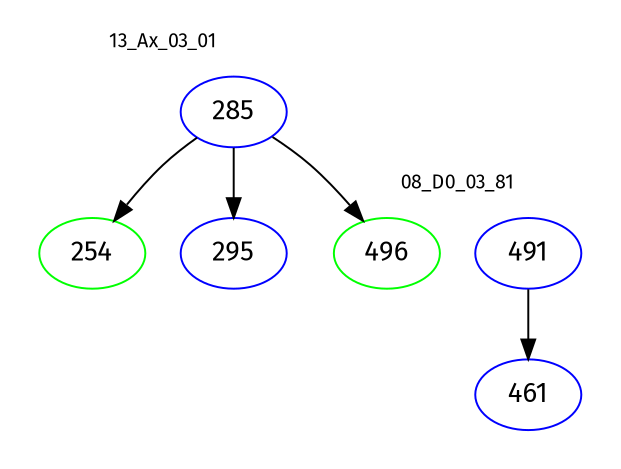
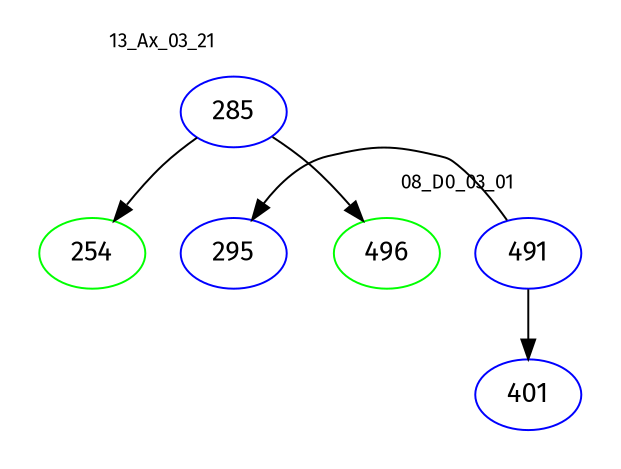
cluster "13_Ax_03_01": label "13_Ax_03_01" -> "13_Ax_03_21"
edge "285" -> "295": now "491" -> "295"
cluster "08_D0_03_81": label "08_D0_03_81" -> "08_D0_03_01"
node "461": label "461" -> "401"
